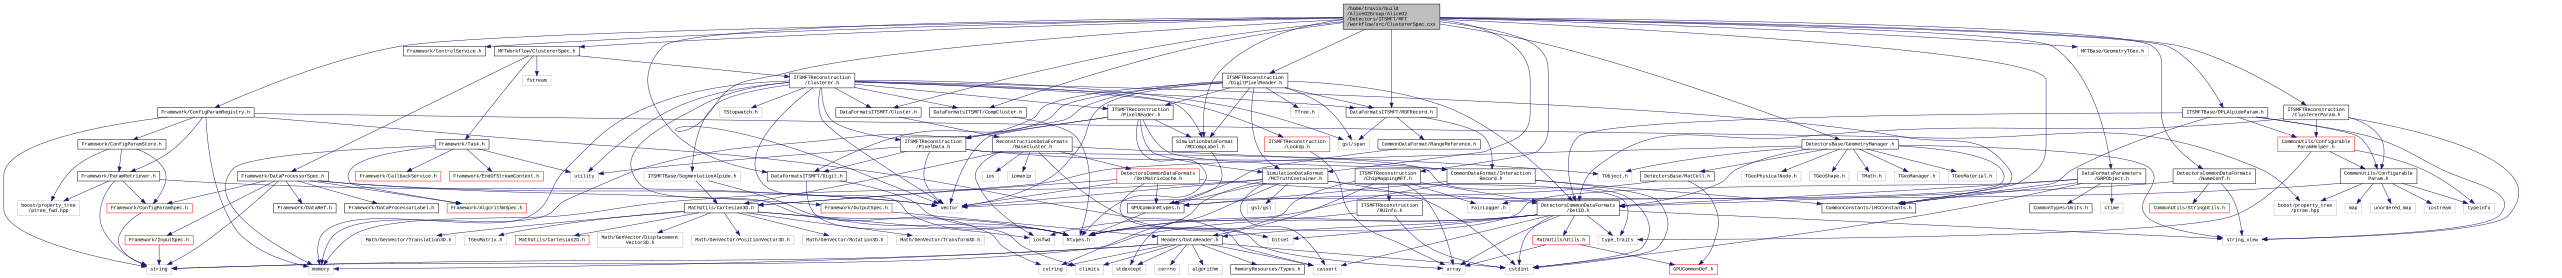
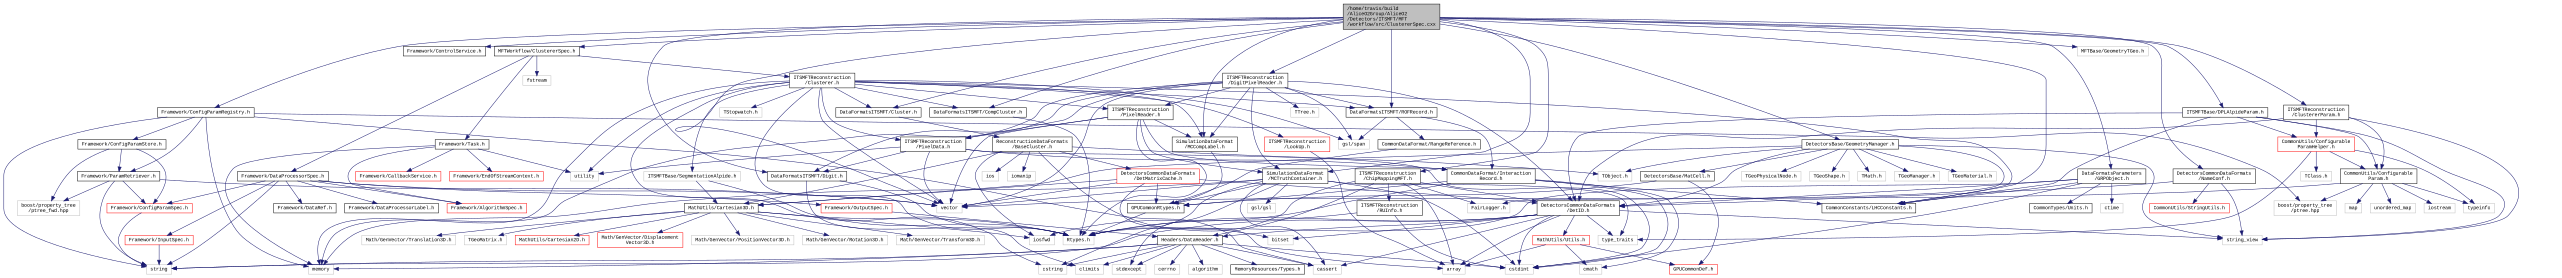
node "TClass.h": added
node "Math/GenVector/Displacement Vector3D.h": color grey75 -> red
node "cmath": added
